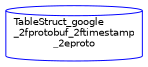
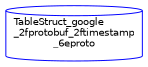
node "TableStruct_google _2fprotobuf_2ftimestamp _2eproto": label "TableStruct_google _2fprotobuf_2ftimestamp _2eproto" -> "TableStruct_google _2fprotobuf_2ftimestamp _6eproto"
